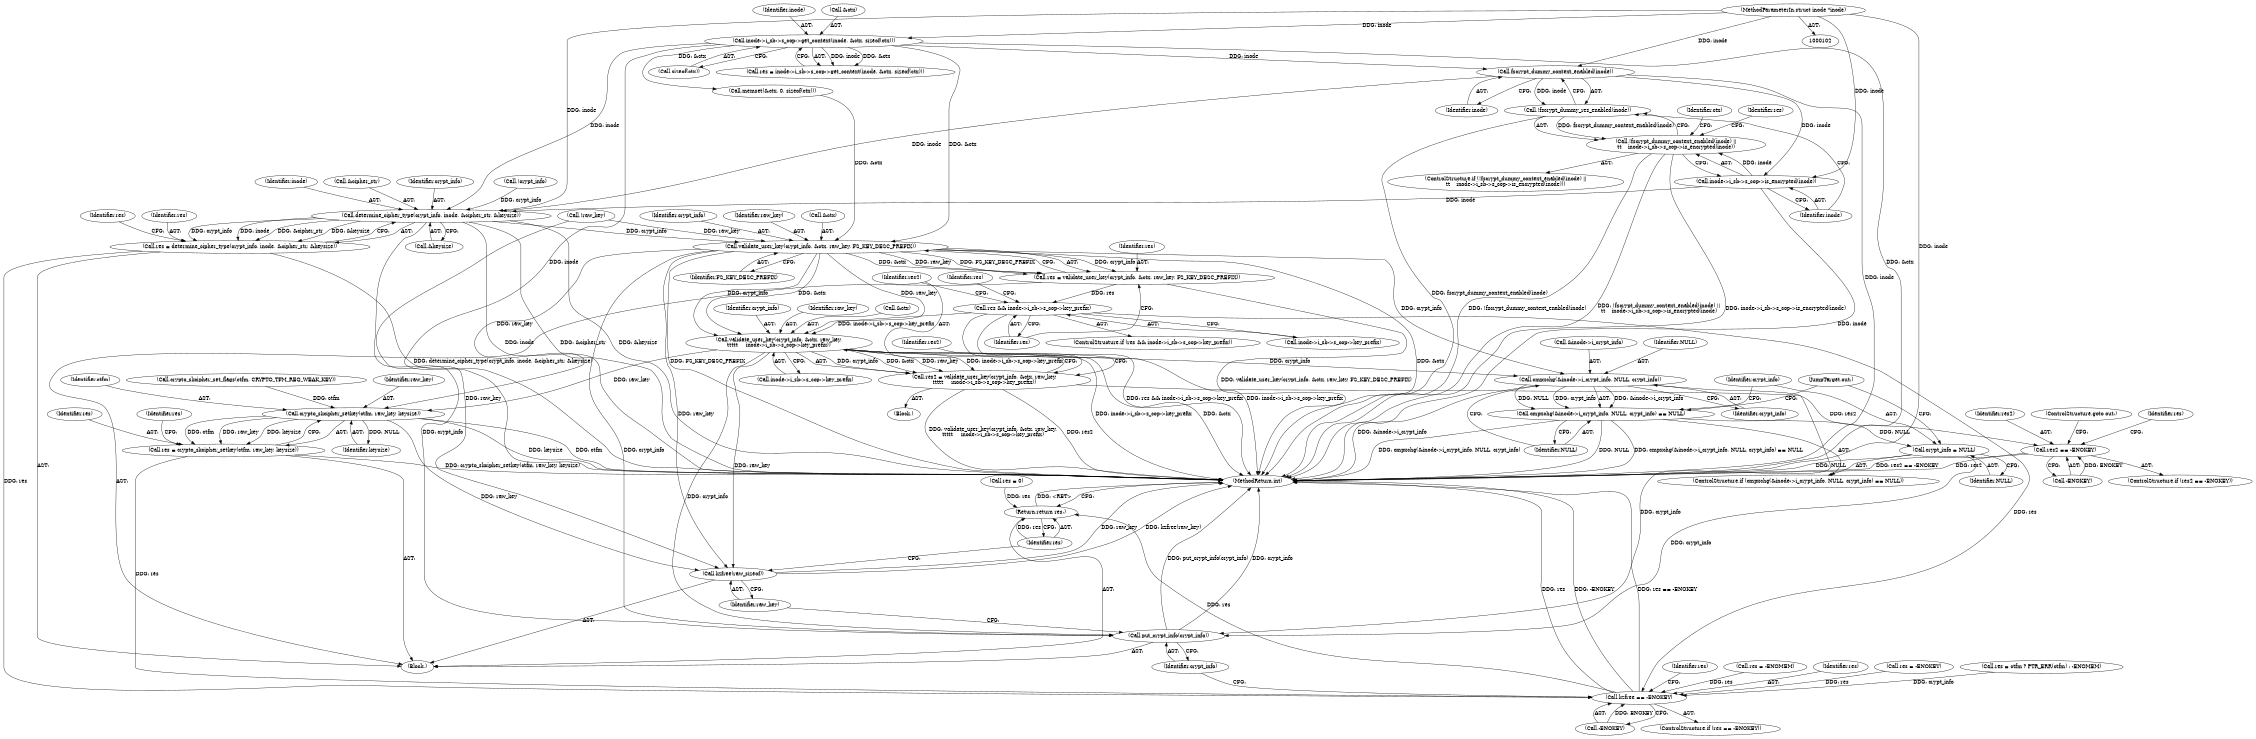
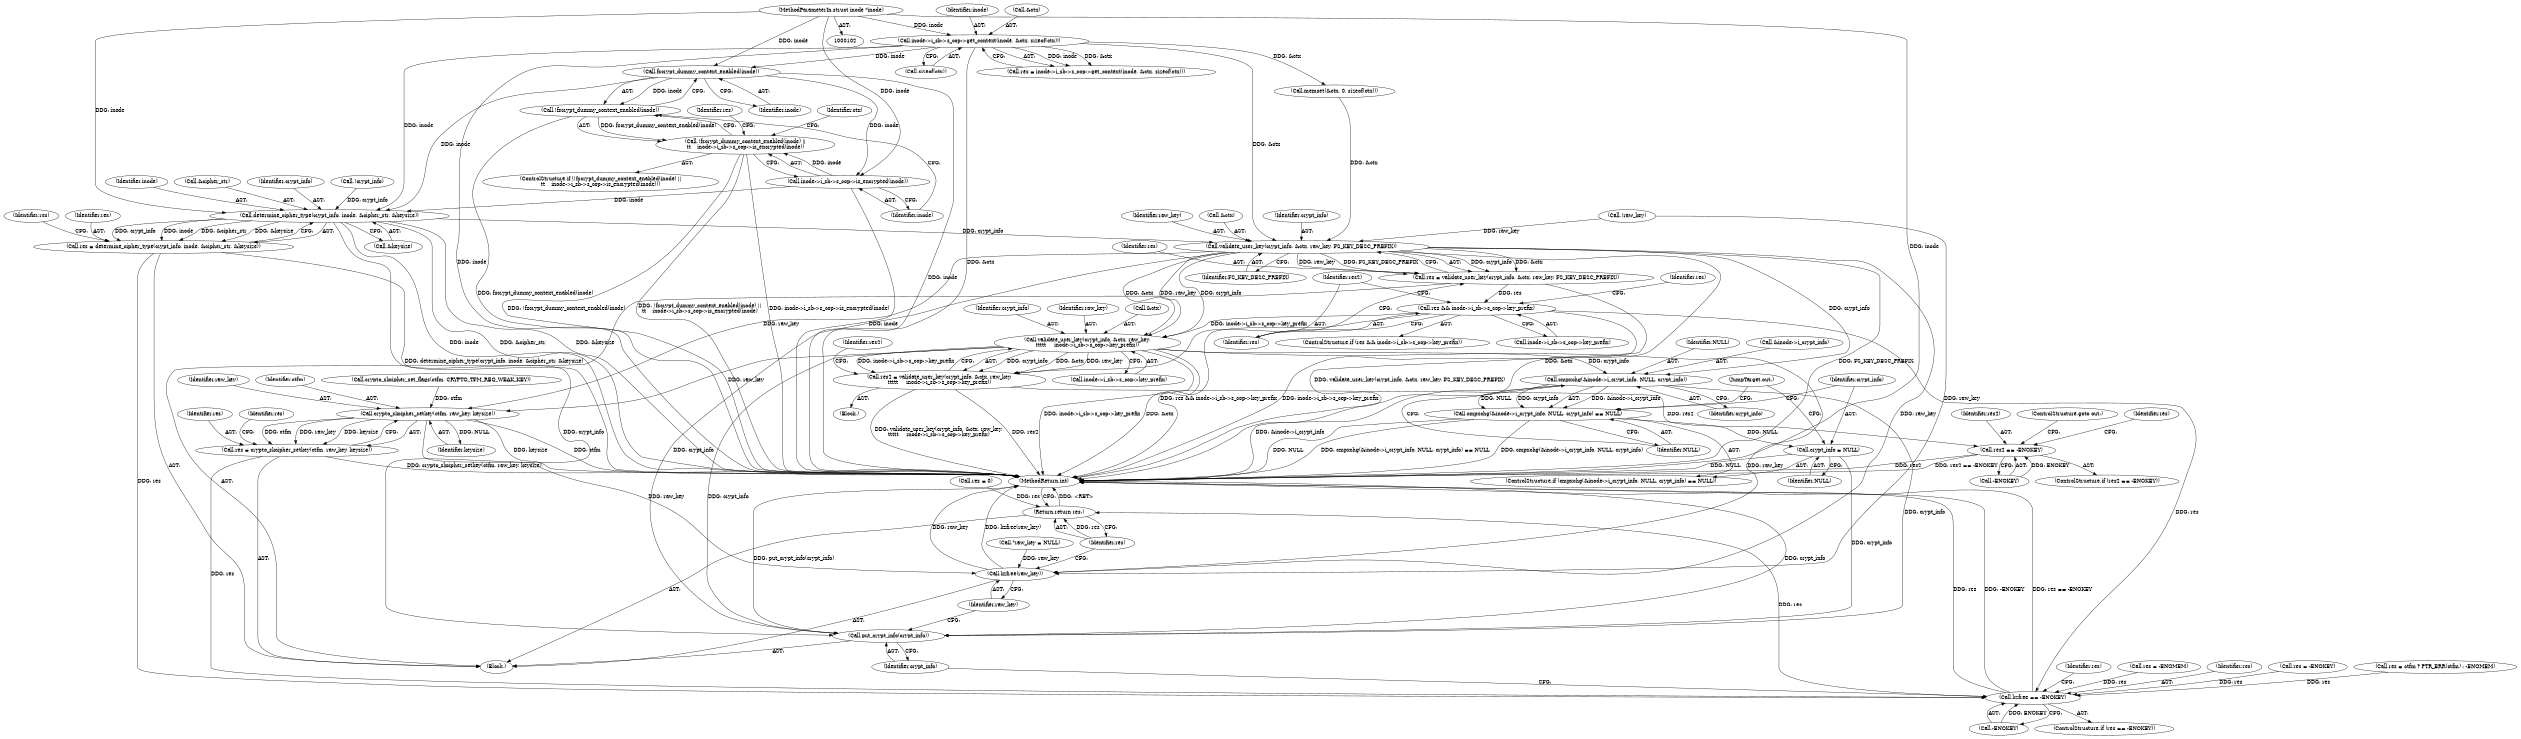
node "(Call,!fscrypt_dummy_res_enabled(inode))": label "(Call,!fscrypt_dummy_res_enabled(inode))" -> "(Call,!fscrypt_dummy_context_enabled(inode))"
node "(Call,*raw_key = NULL)": added
node "(Call,kzfree(raw_sizeof))": label "(Call,kzfree(raw_sizeof))" -> "(Call,kzfree(raw_key))"
edge "(Call,res = ctfm ? PTR_ERR(ctfm) : -ENOMEM)" -> "(Call,kzfree == -ENOKEY)": label "DDG: crypt_info" -> "DDG: res"
